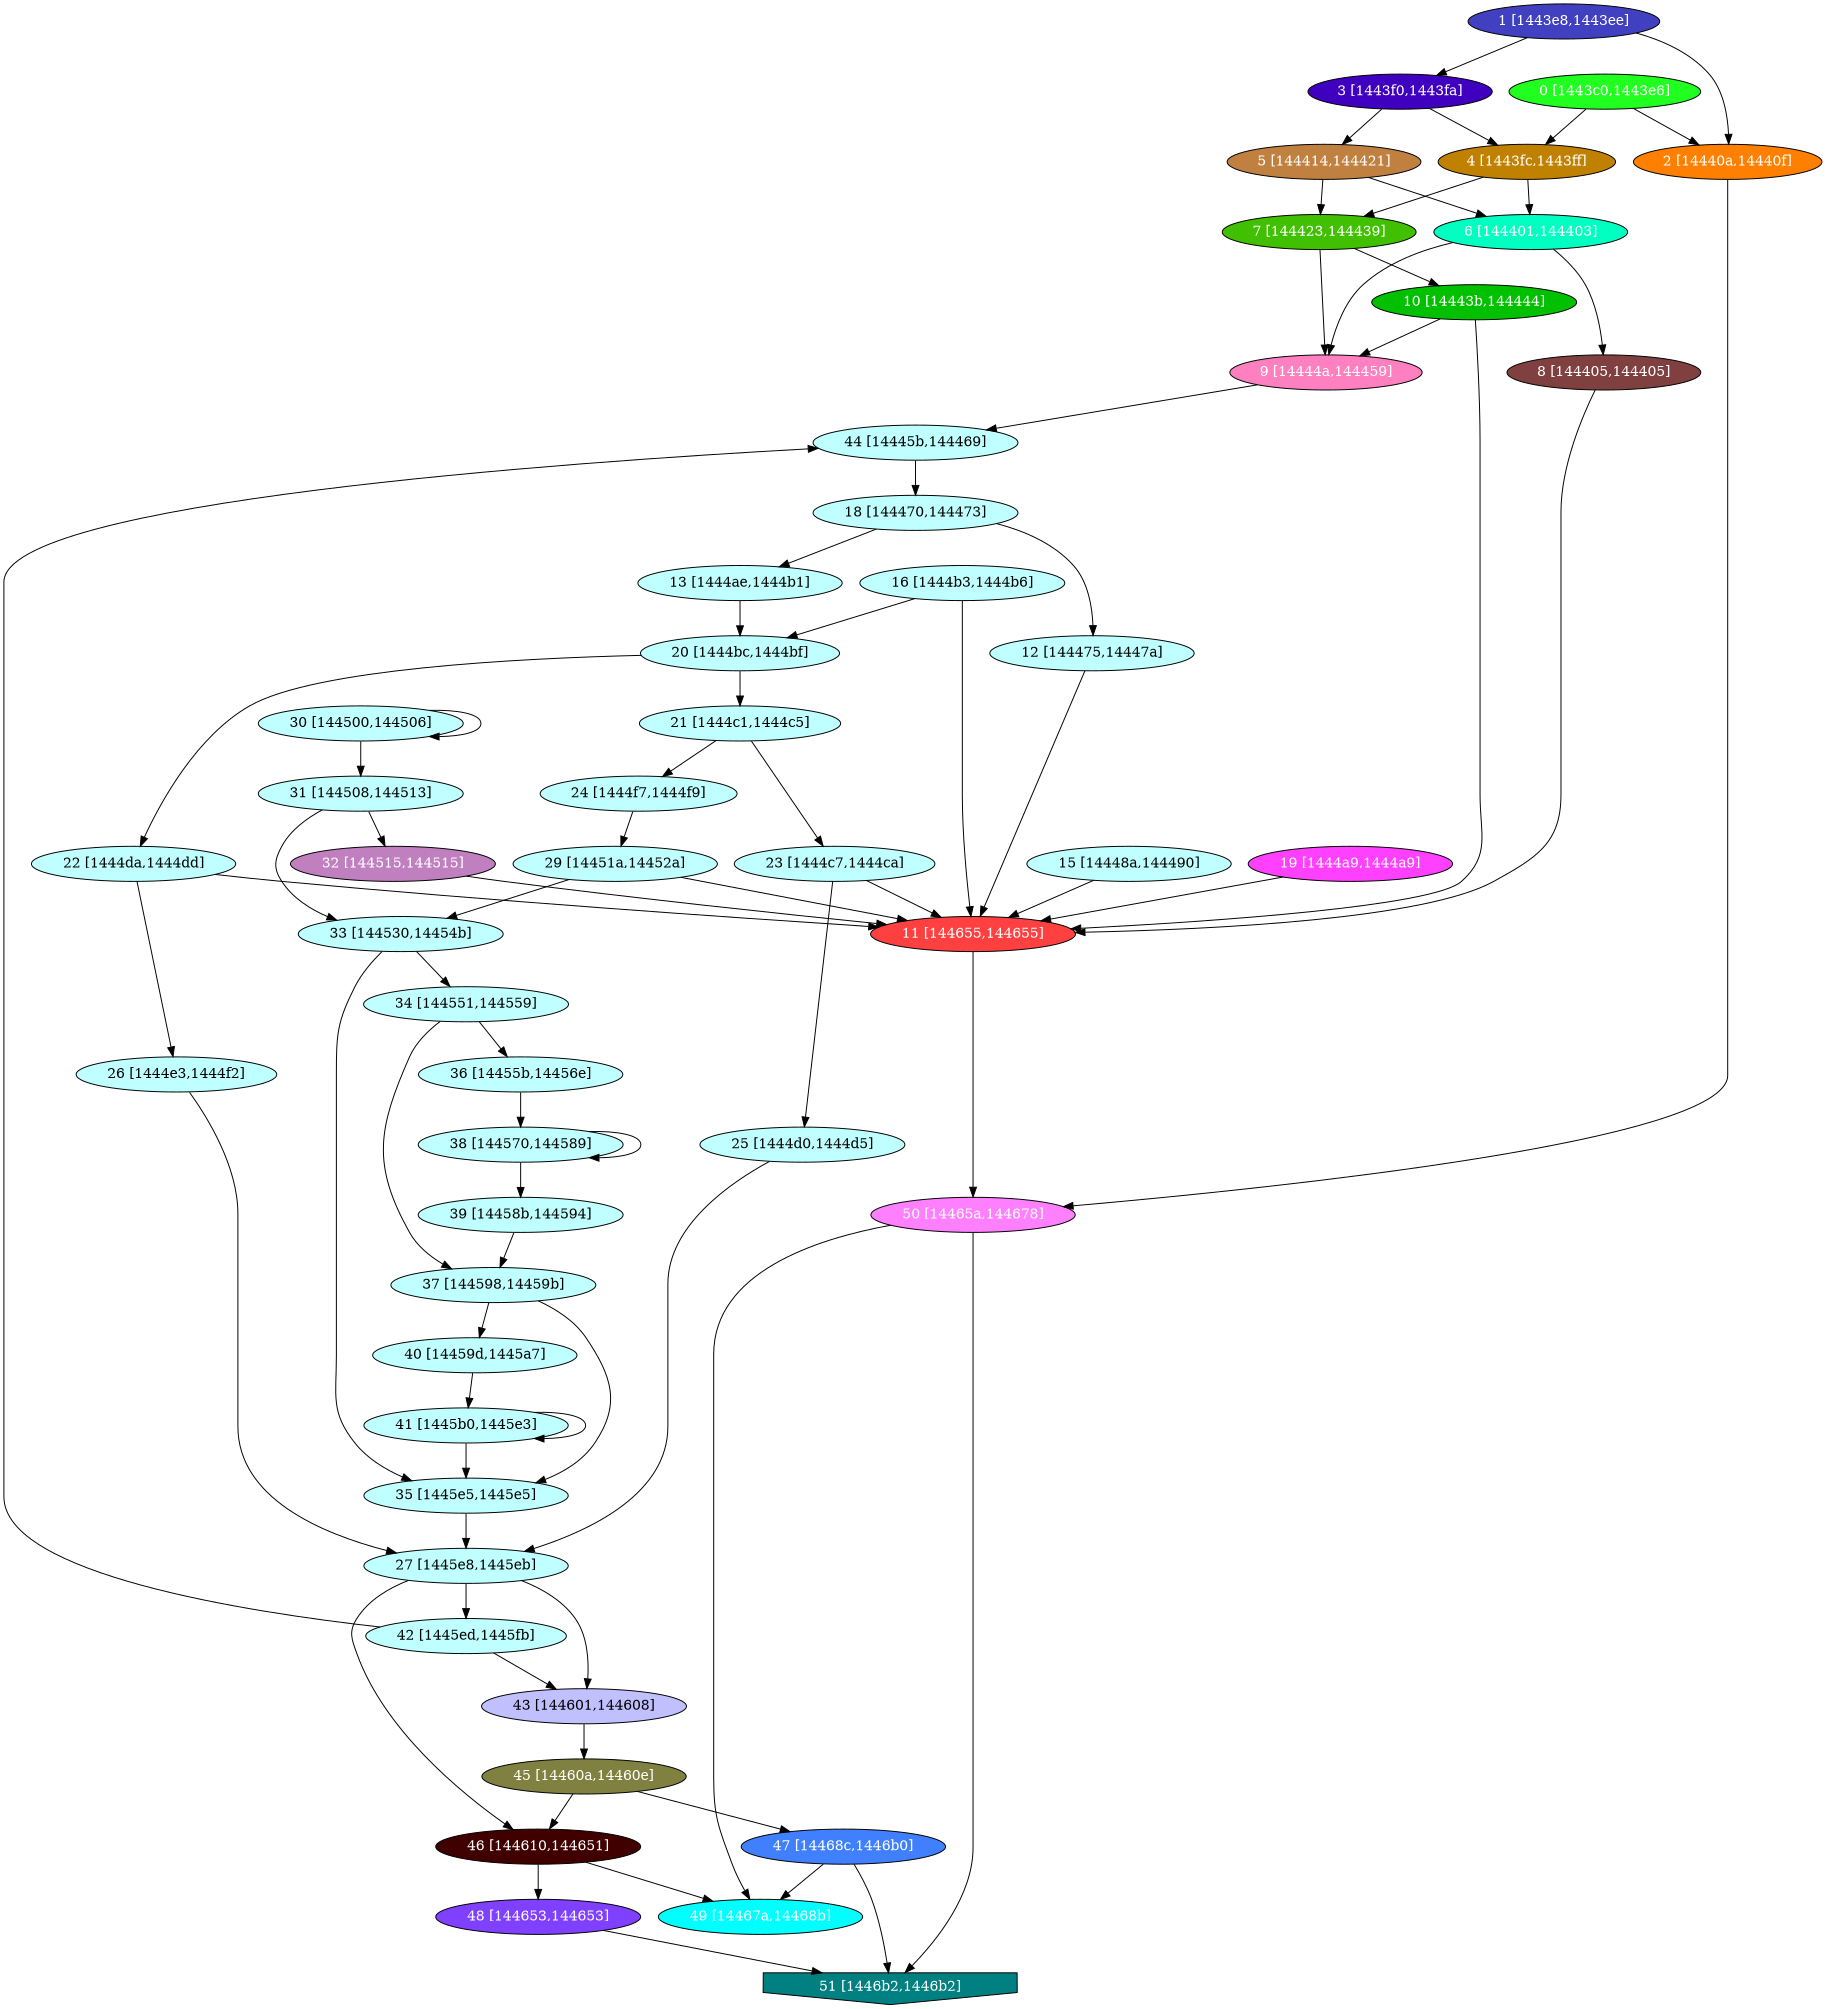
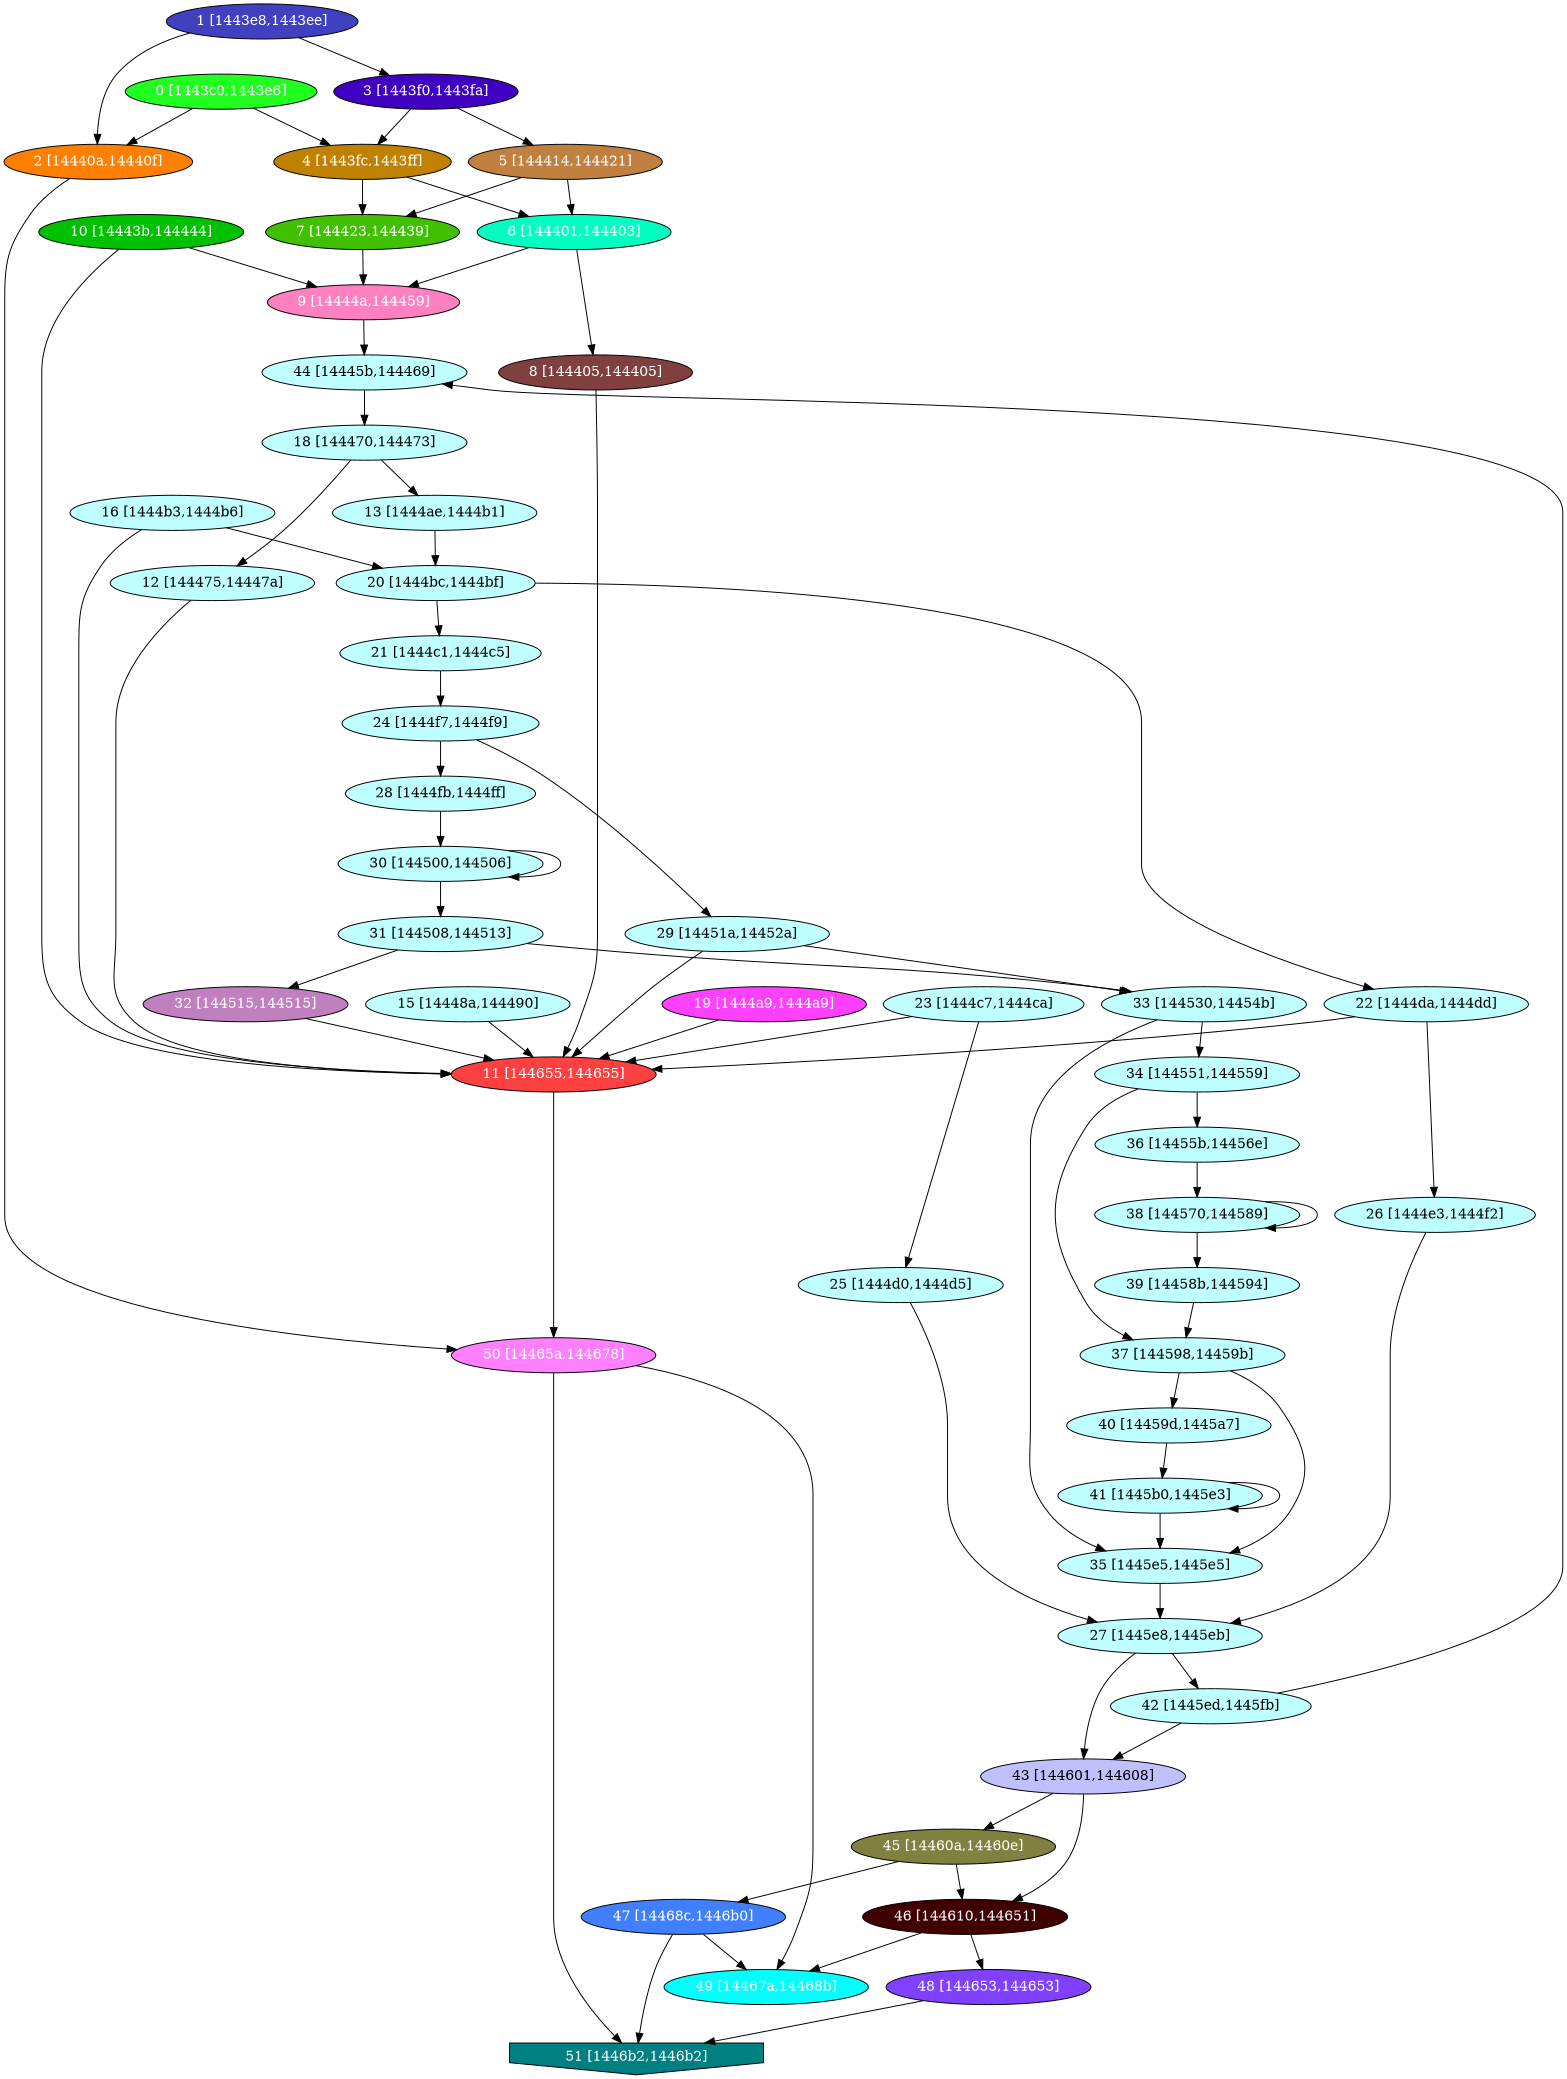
edge "7 [144423,144439]" -> "10 [14443b,144444]": removed
edge "21 [1444c1,1444c5]" -> "23 [1444c7,1444ca]": removed
node "28 [1444fb,1444ff]": added
edge "27 [1445e8,1445eb]" -> "46 [144610,144651]": now "43 [144601,144608]" -> "46 [144610,144651]"
